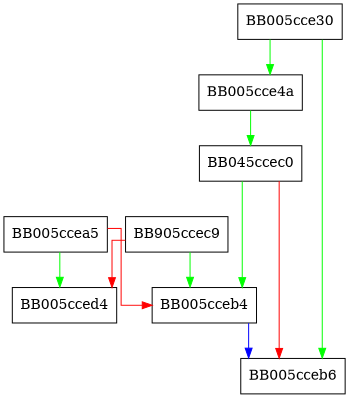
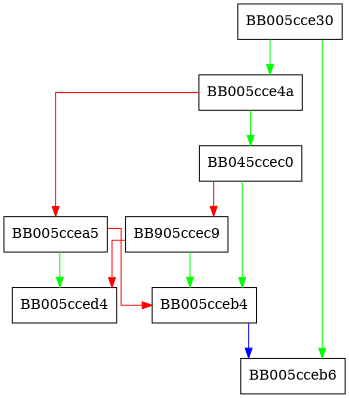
edge "BB005cce4a" -> "BB005ccea5": added
edge "BB045ccec0" -> "BB005cceb6": now "BB045ccec0" -> "BB905ccec9"
